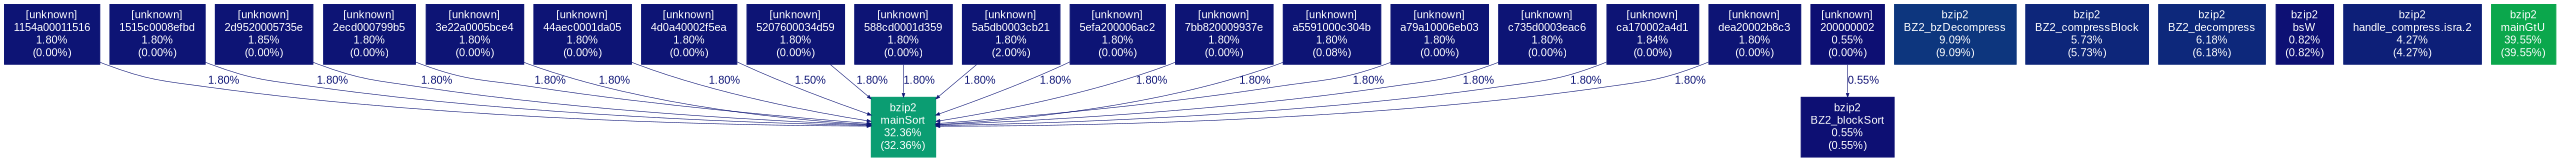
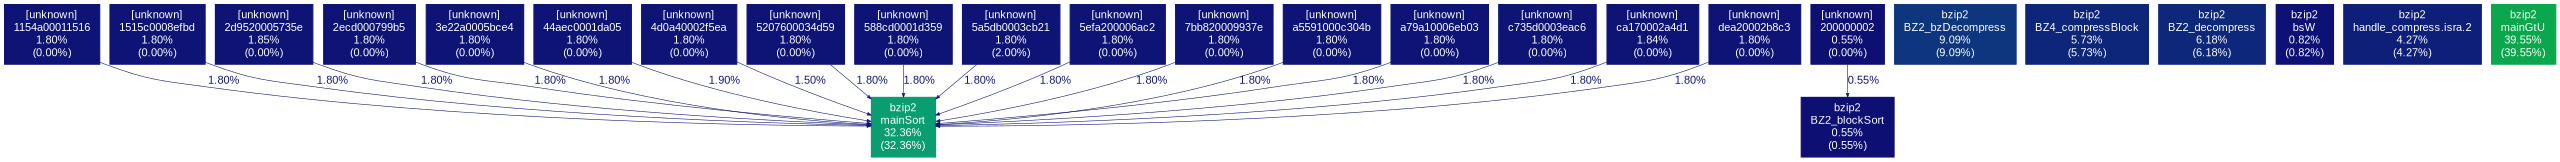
node "[unknown] a5591000c304b 1.80% (0.08%)": label "[unknown] a5591000c304b 1.80% (0.08%)" -> "[unknown] a5591000c304b 1.80% (0.00%)"
node "bzip2 BZ2_compressBlock 5.73% (5.73%)": label "bzip2 BZ2_compressBlock 5.73% (5.73%)" -> "bzip2 BZ4_compressBlock 5.73% (5.73%)"
edge "[unknown] 44aec0001da05 1.80% (0.00%)" -> "bzip2 mainSort 32.36% (32.36%)": label "1.80%" -> "1.90%"
